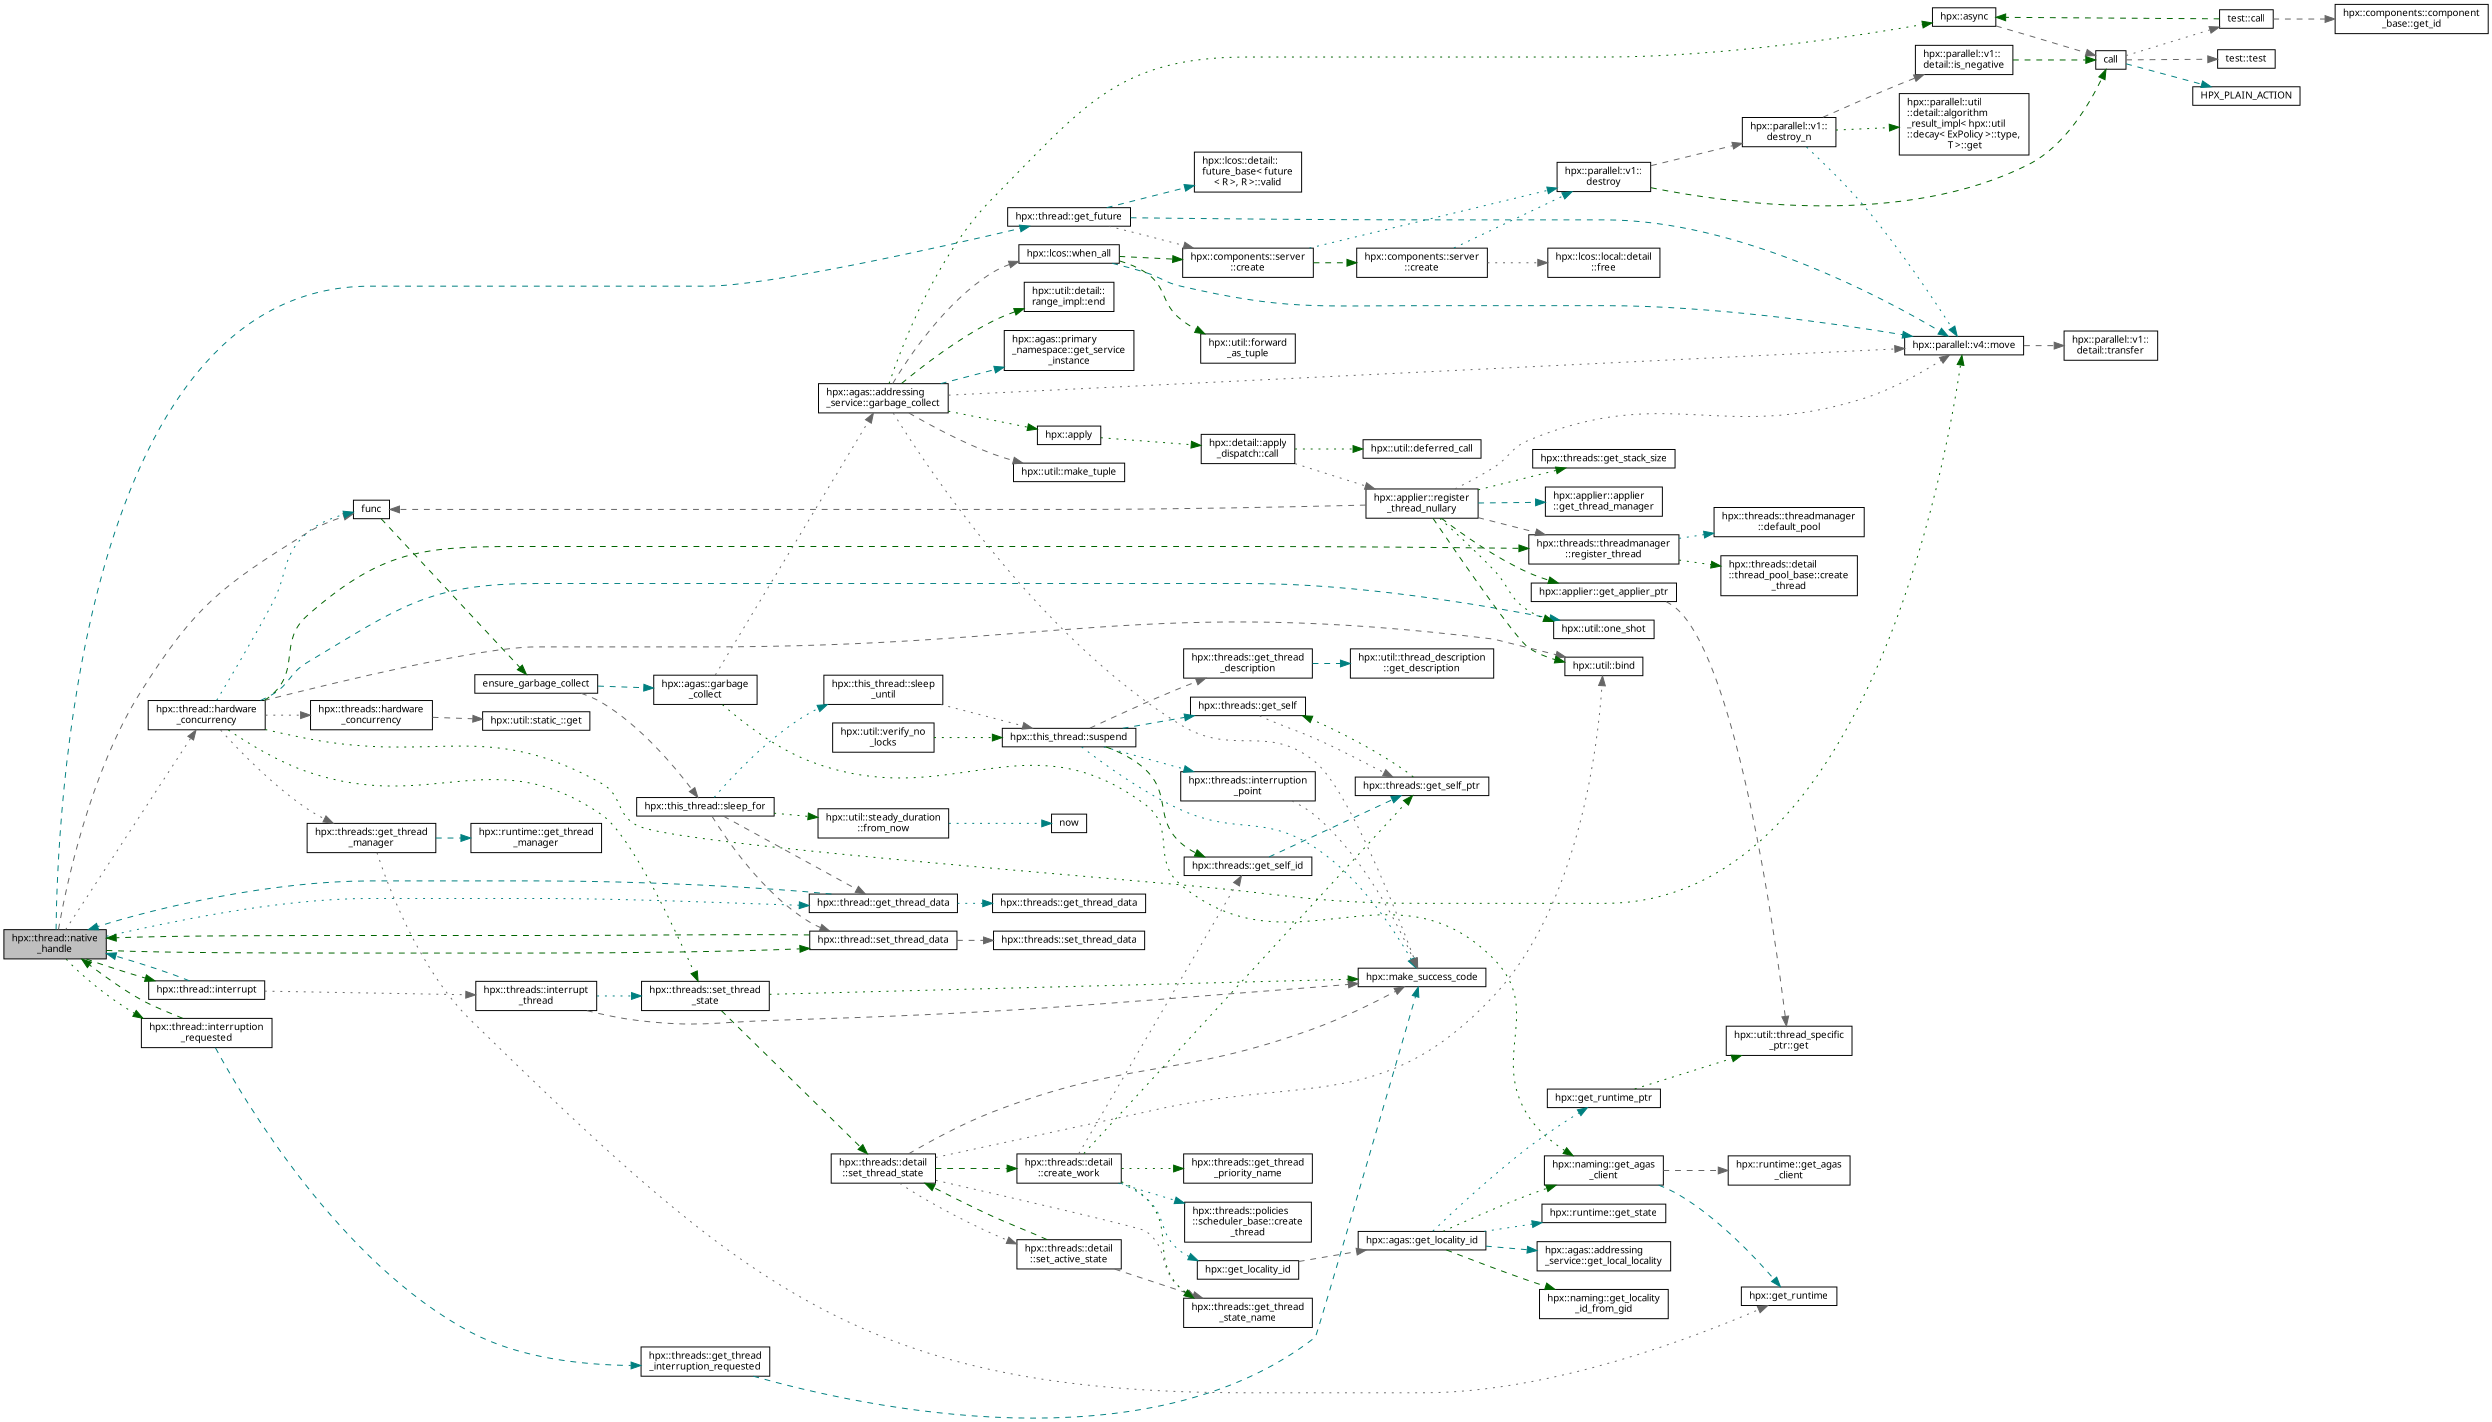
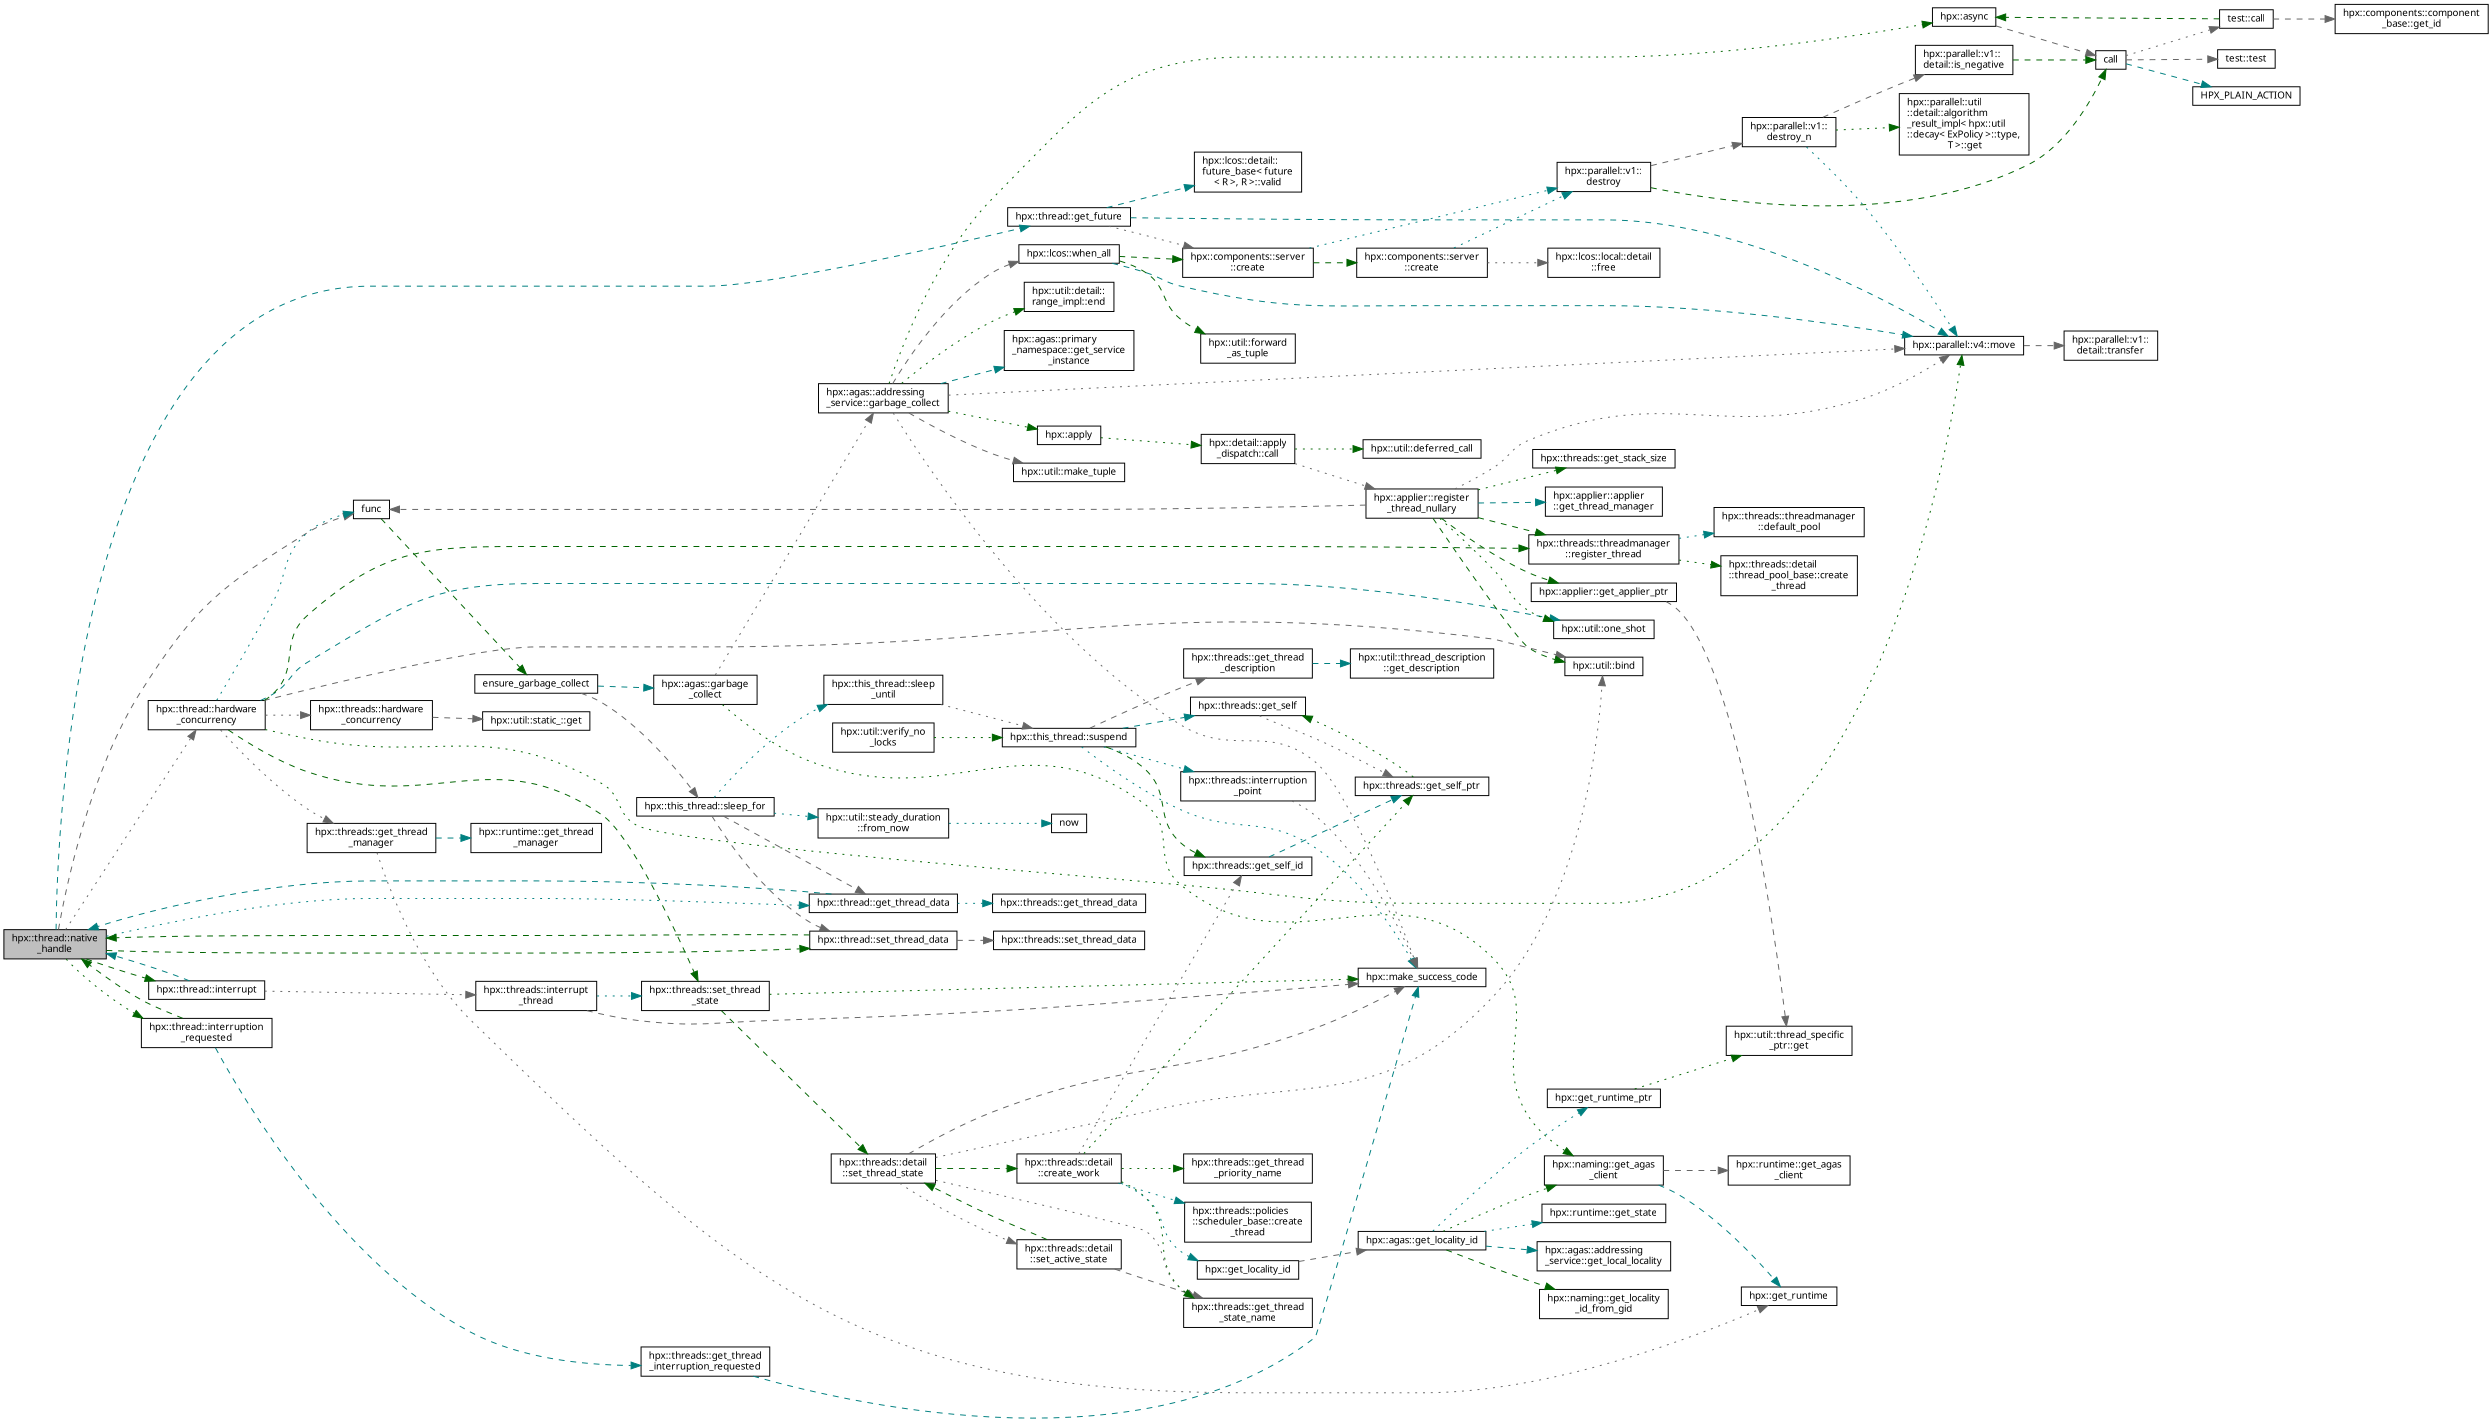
edge "hpx::agas::addressing _service::garbage_collect" -> "hpx::util::detail:: range_impl::end": style dashed -> dotted
edge "hpx::applier::register _thread_nullary" -> "hpx::threads::threadmanager ::register_thread": color gray40 -> darkgreen
edge "hpx::thread::hardware _concurrency" -> "hpx::threads::set_thread _state": style dotted -> dashed
edge "hpx::this_thread::sleep_for" -> "hpx::util::steady_duration ::from_now": color darkgreen -> teal
